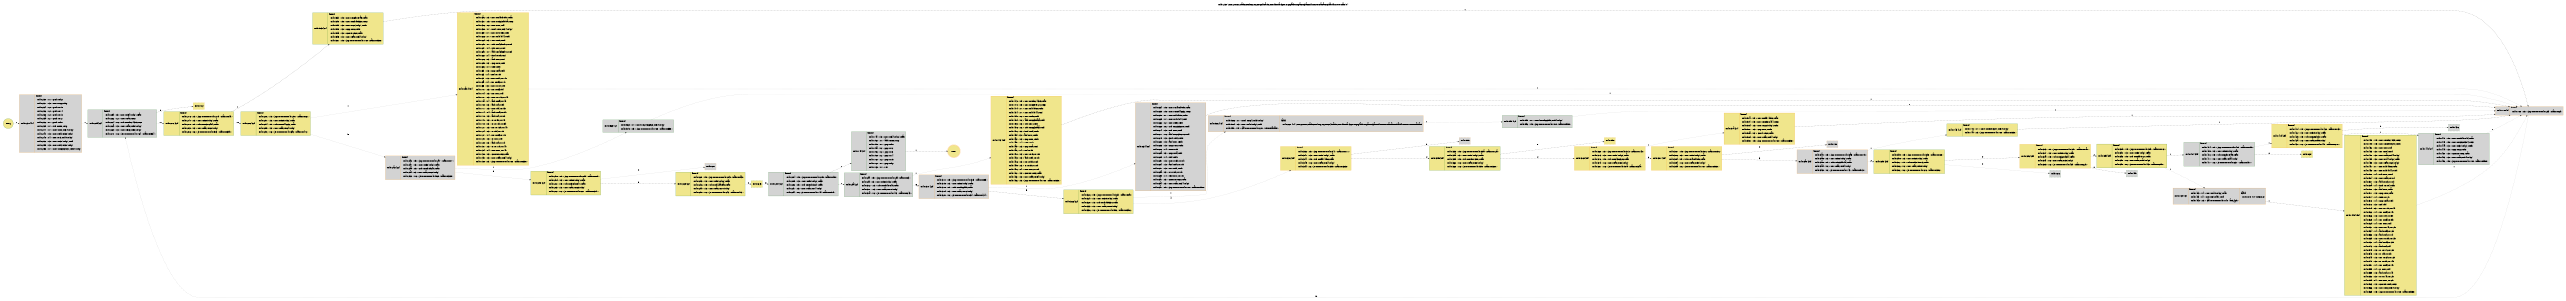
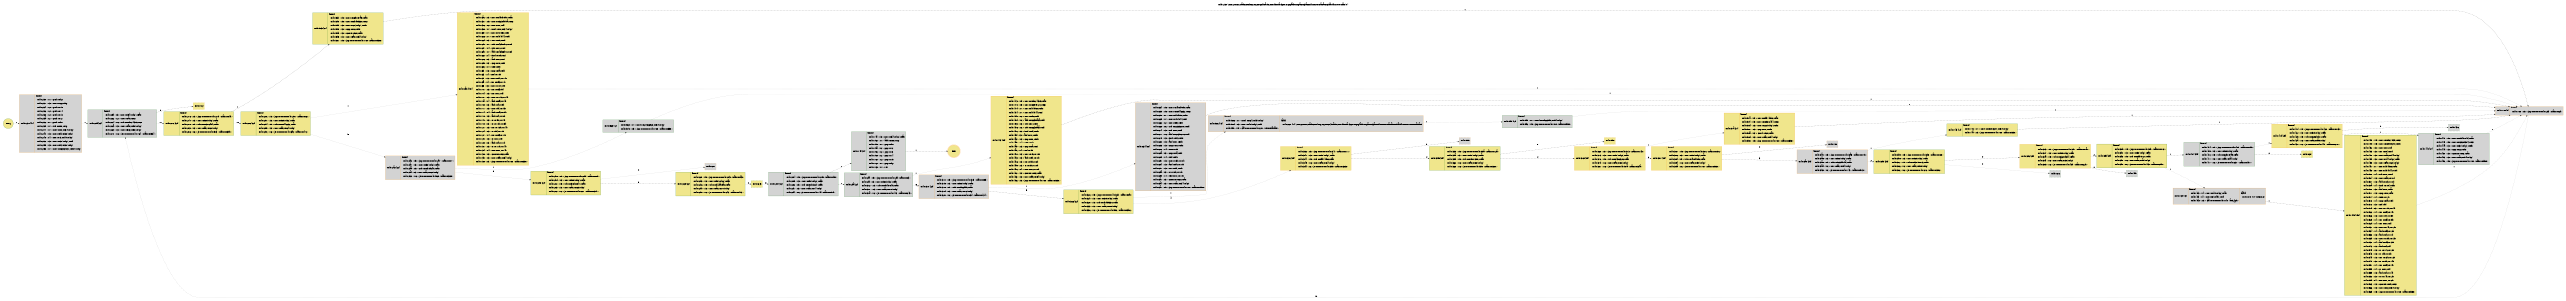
node "Users": label "Users" -> "Exit"
